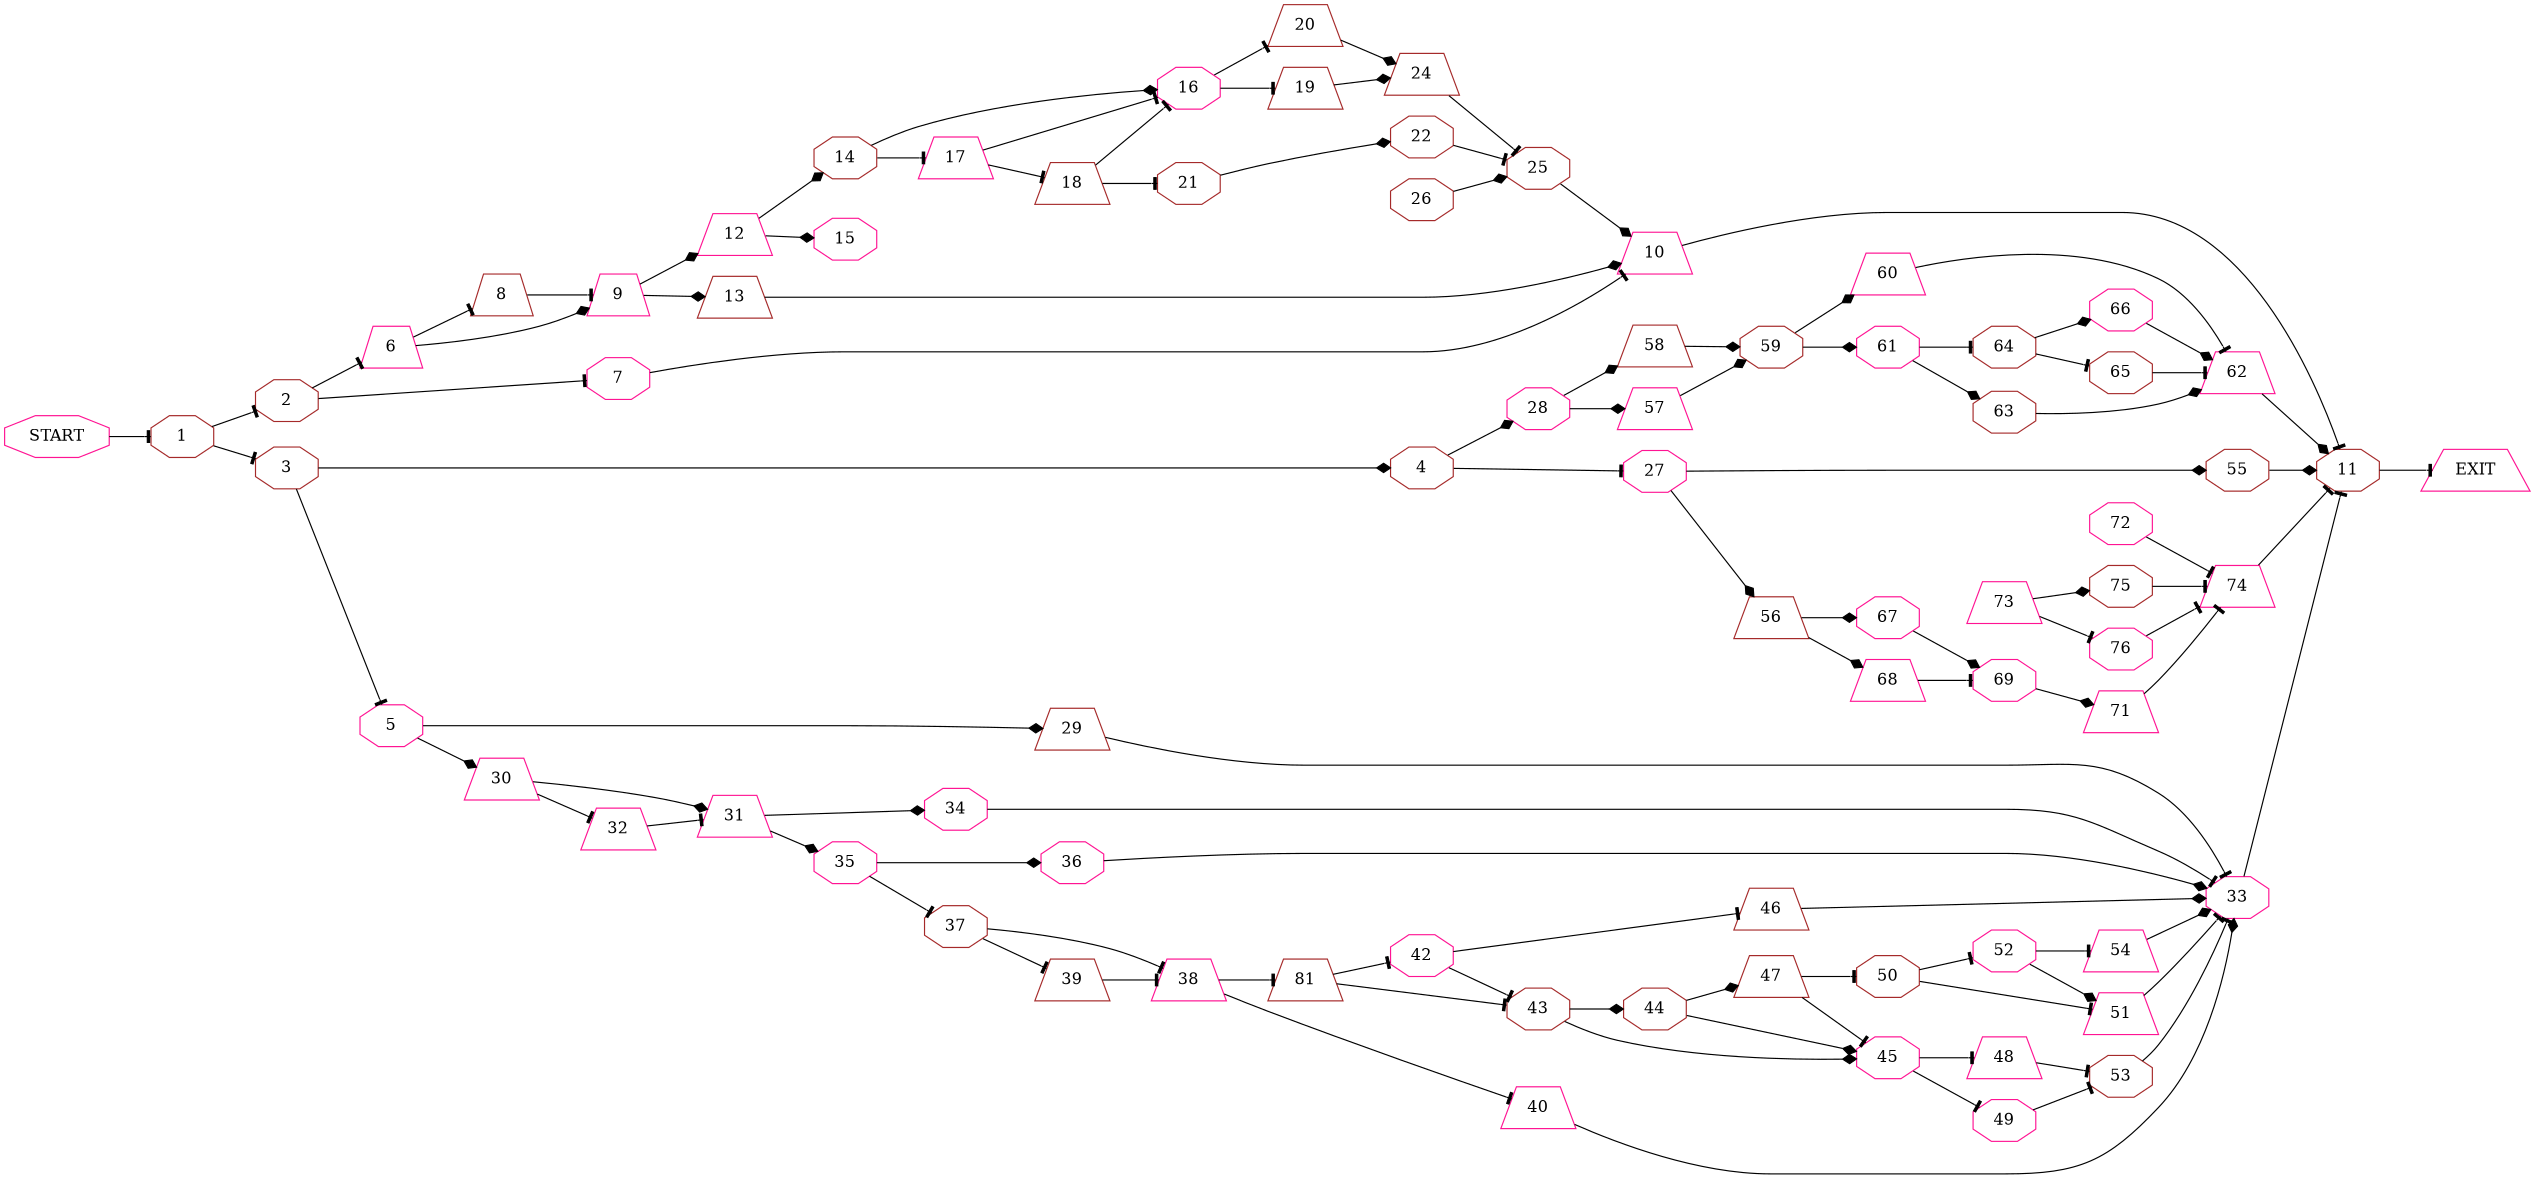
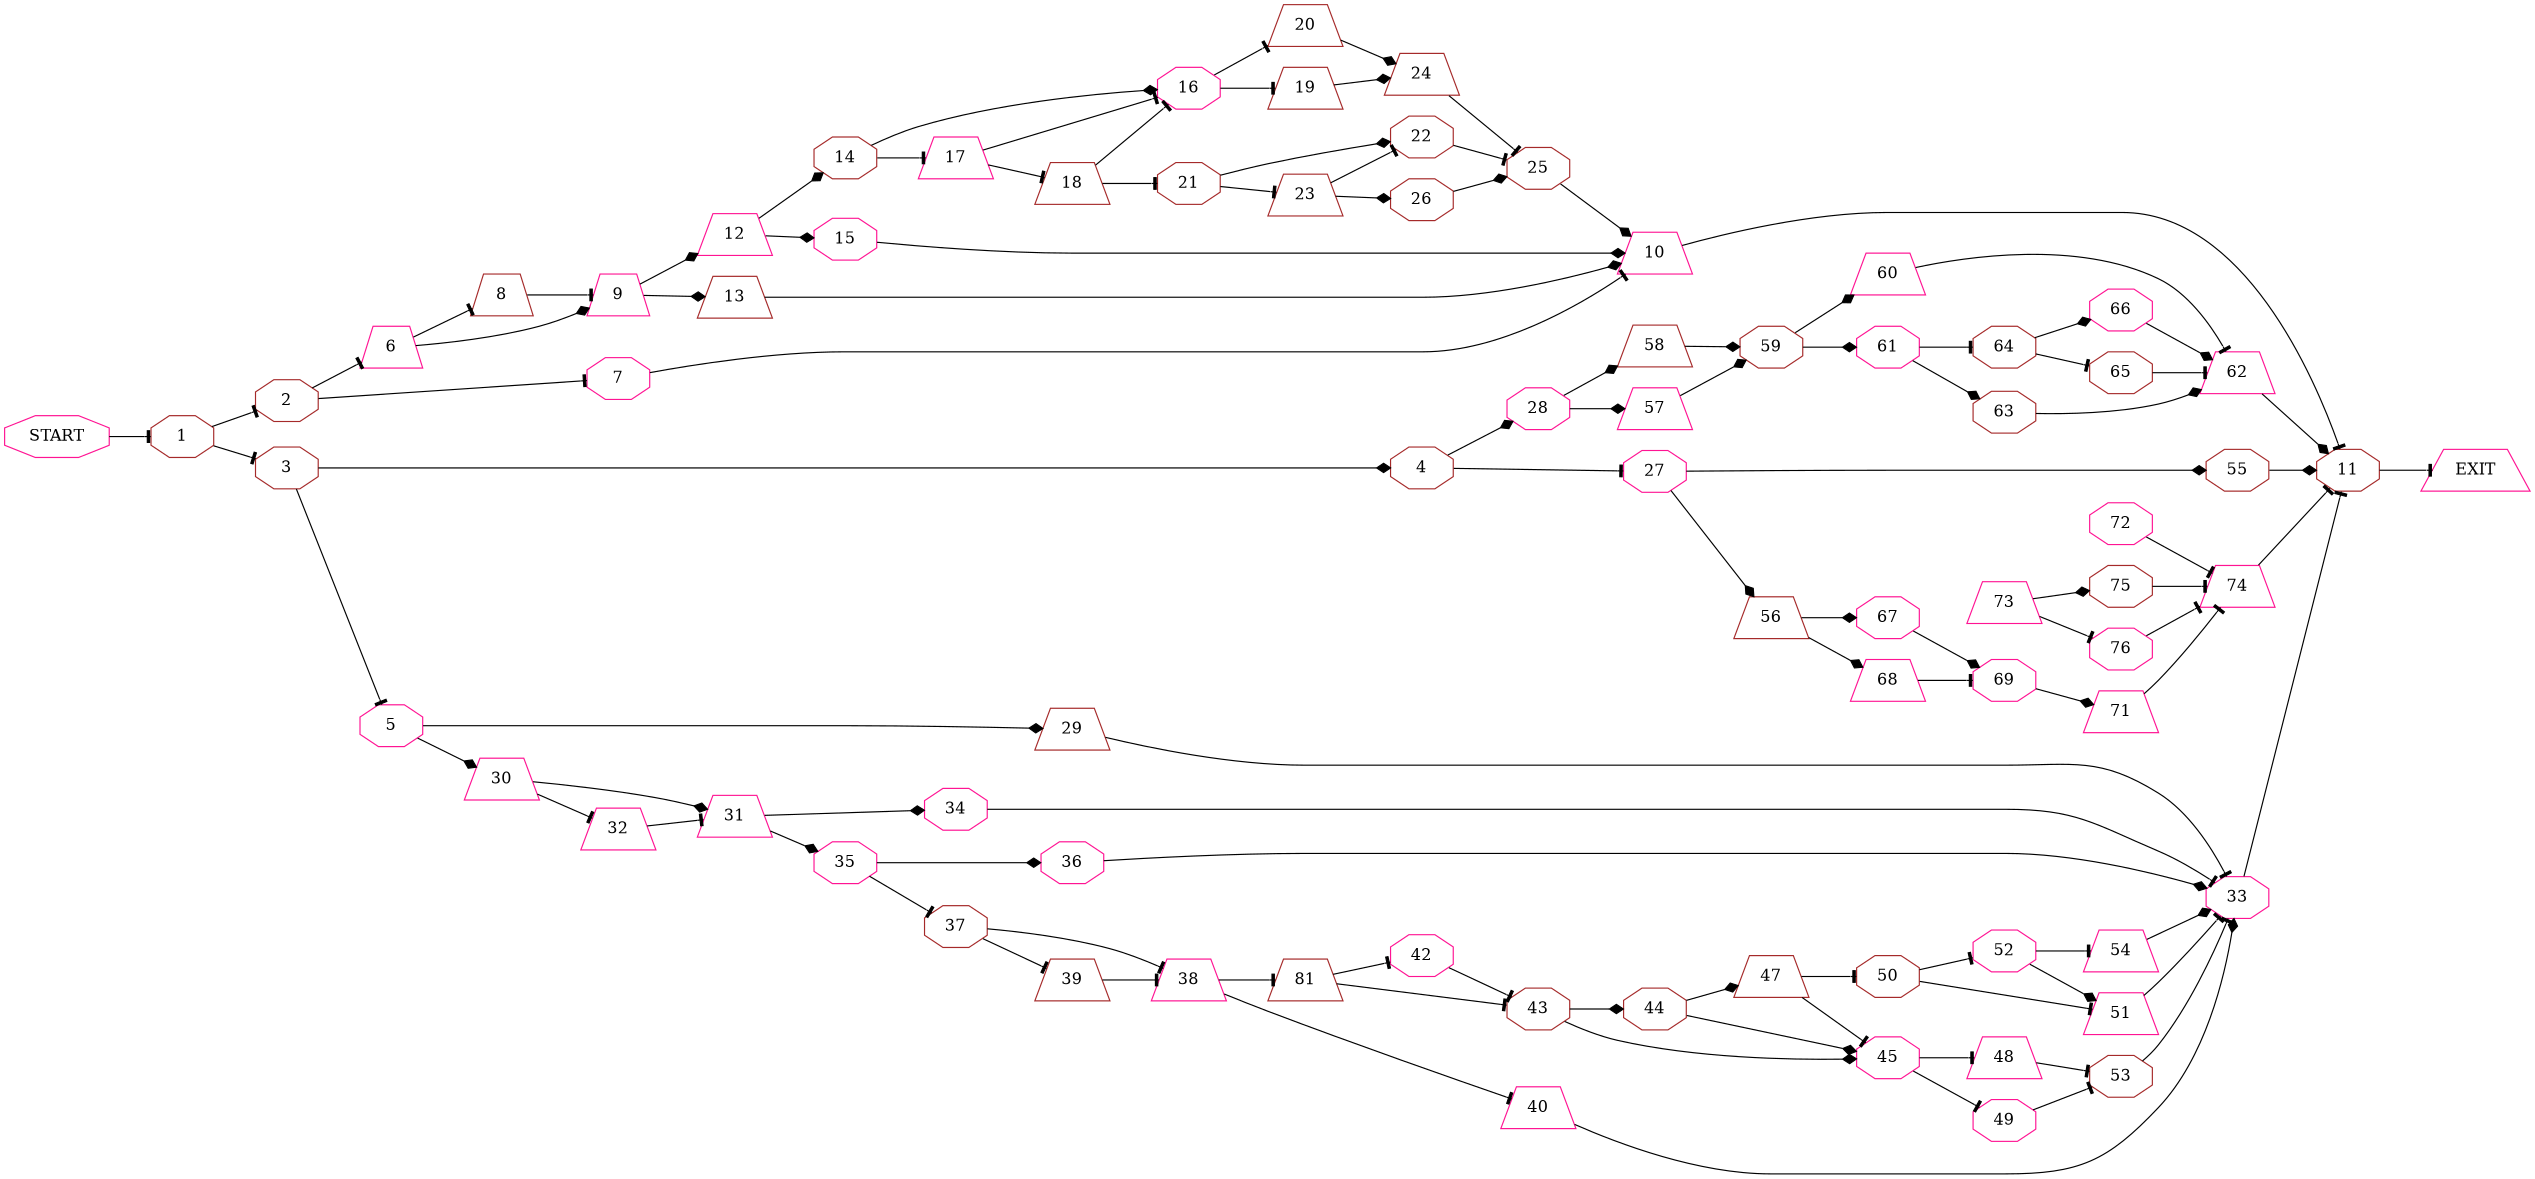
node "23": added
edge "15" -> "10": added
node "46": removed
